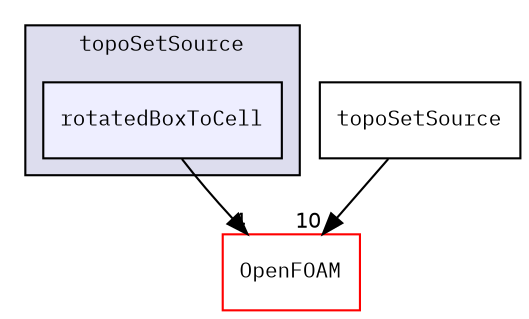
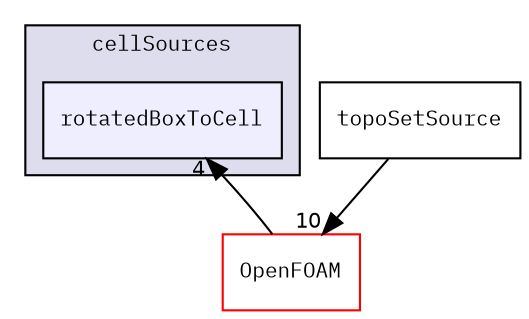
cluster "topoSetSource": label "topoSetSource" -> "cellSources"
edge "rotatedBoxToCell" -> "OpenFOAM": reversed
